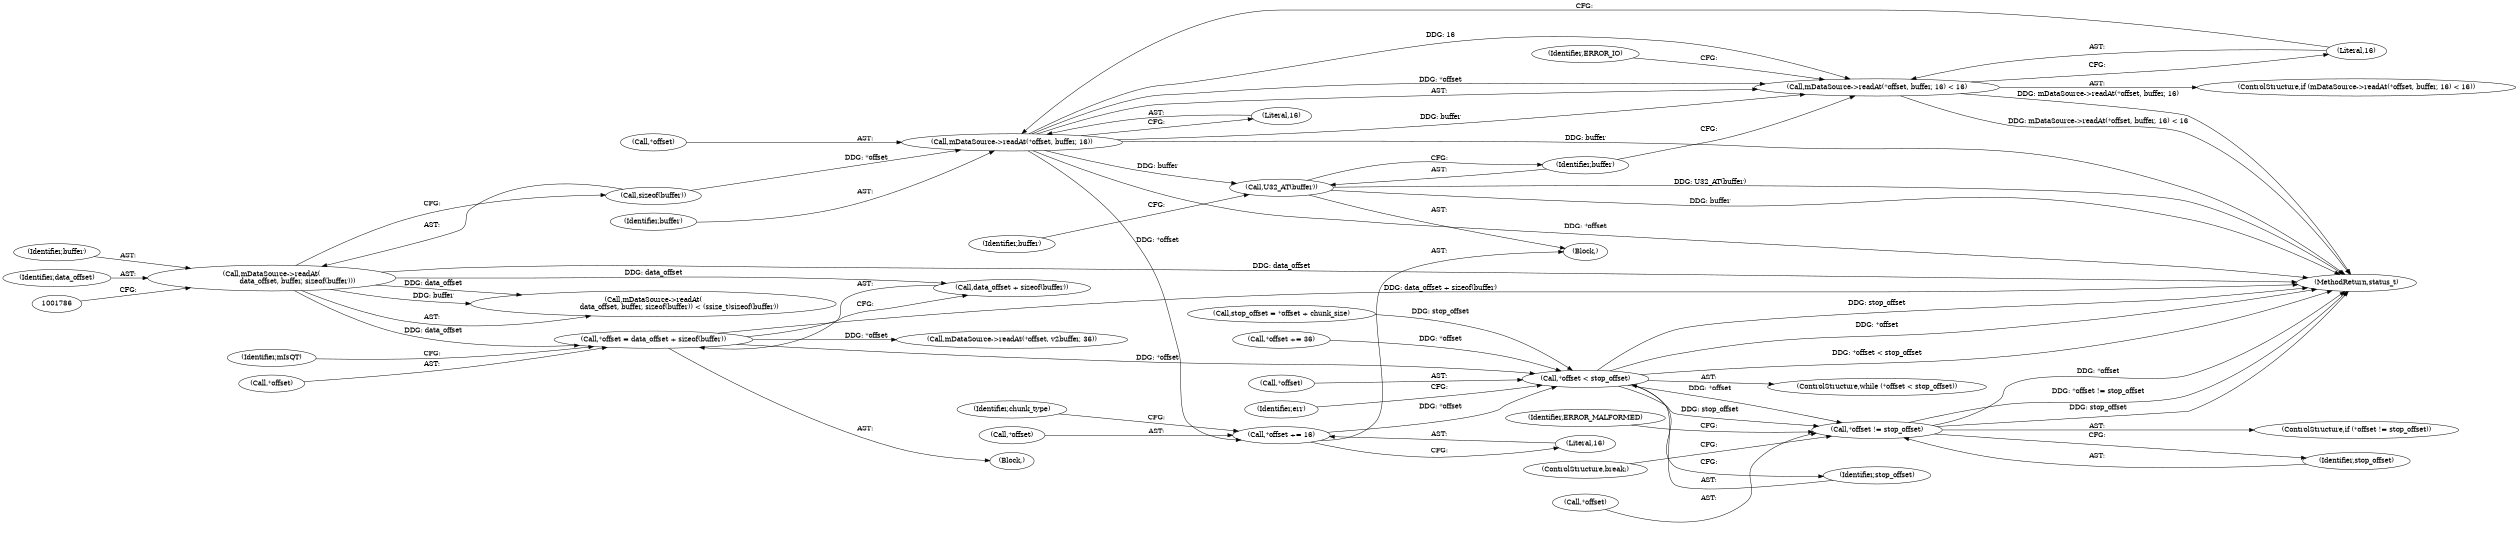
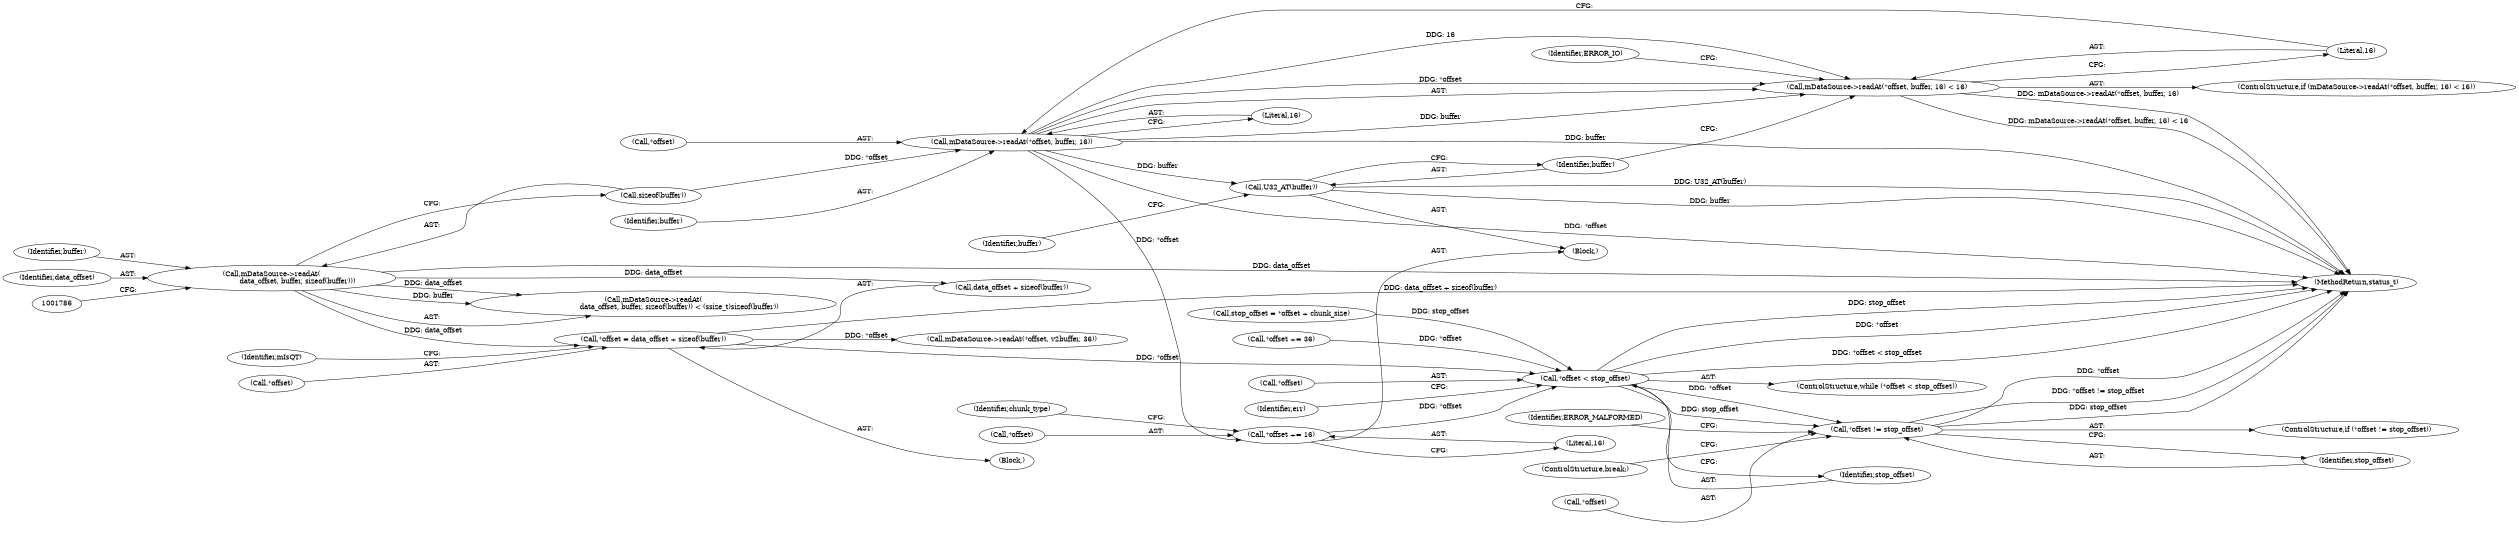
edge "(Call,*offset = data_offset + sizeof(buffer))" -> "(Call,data_offset + sizeof(buffer))": removed, label "CFG:"
